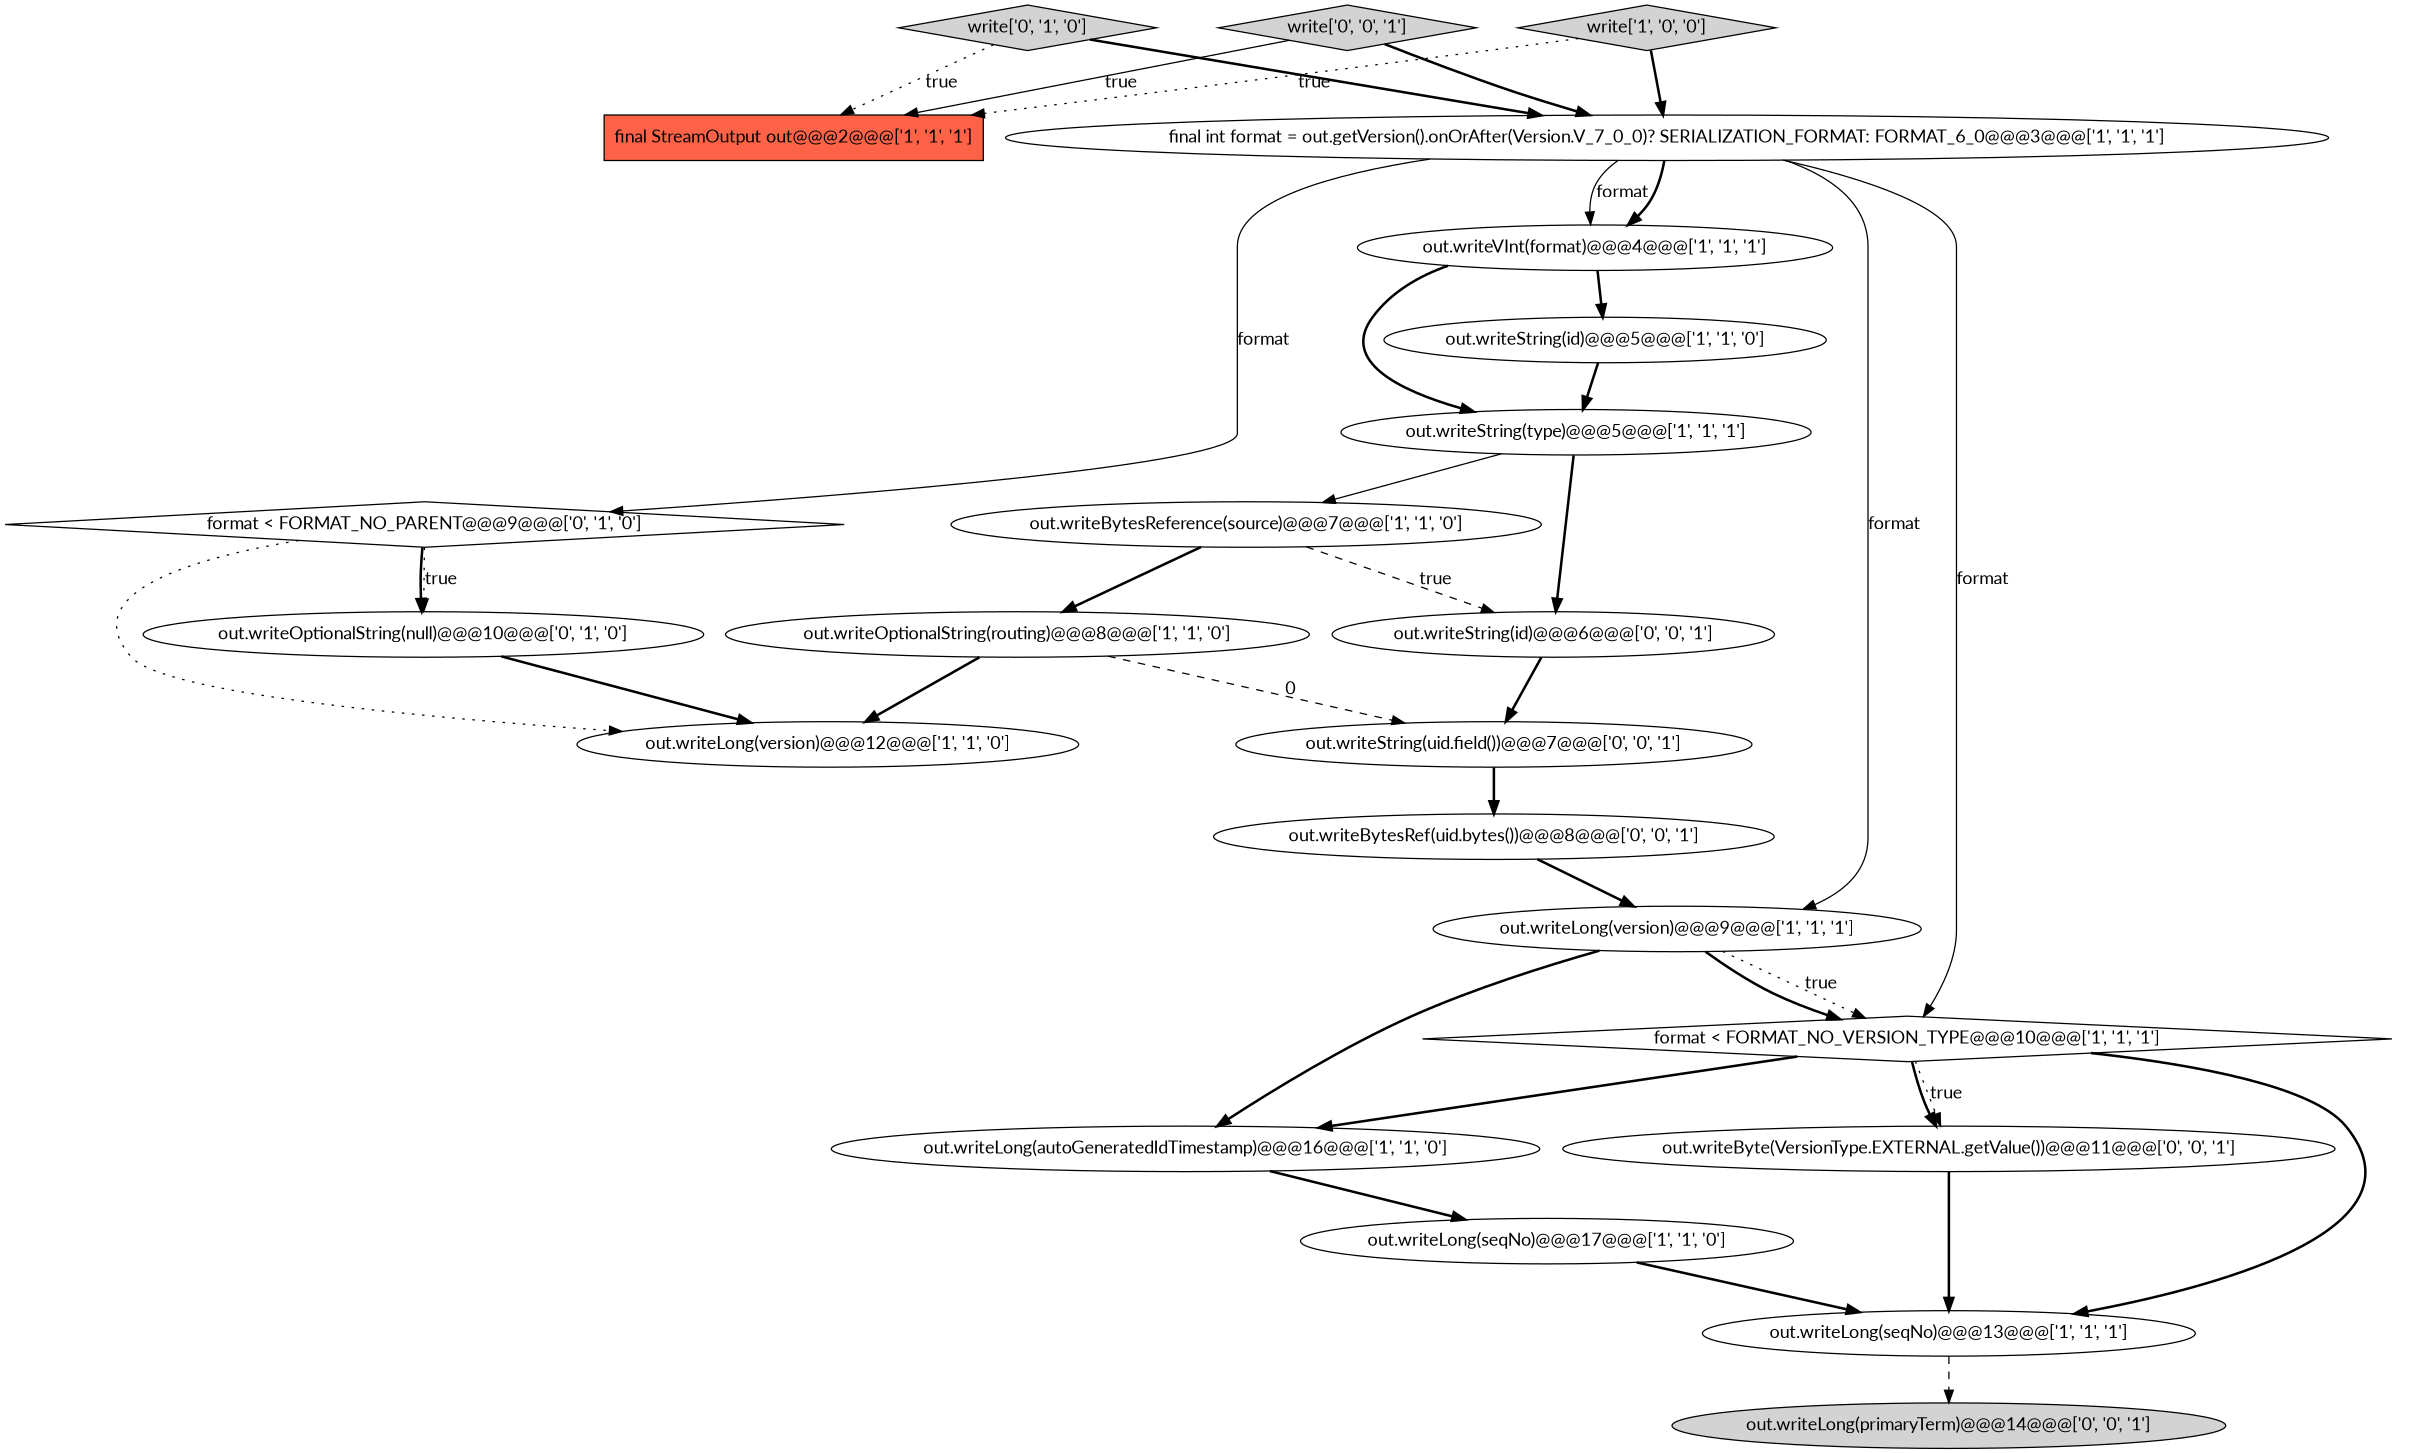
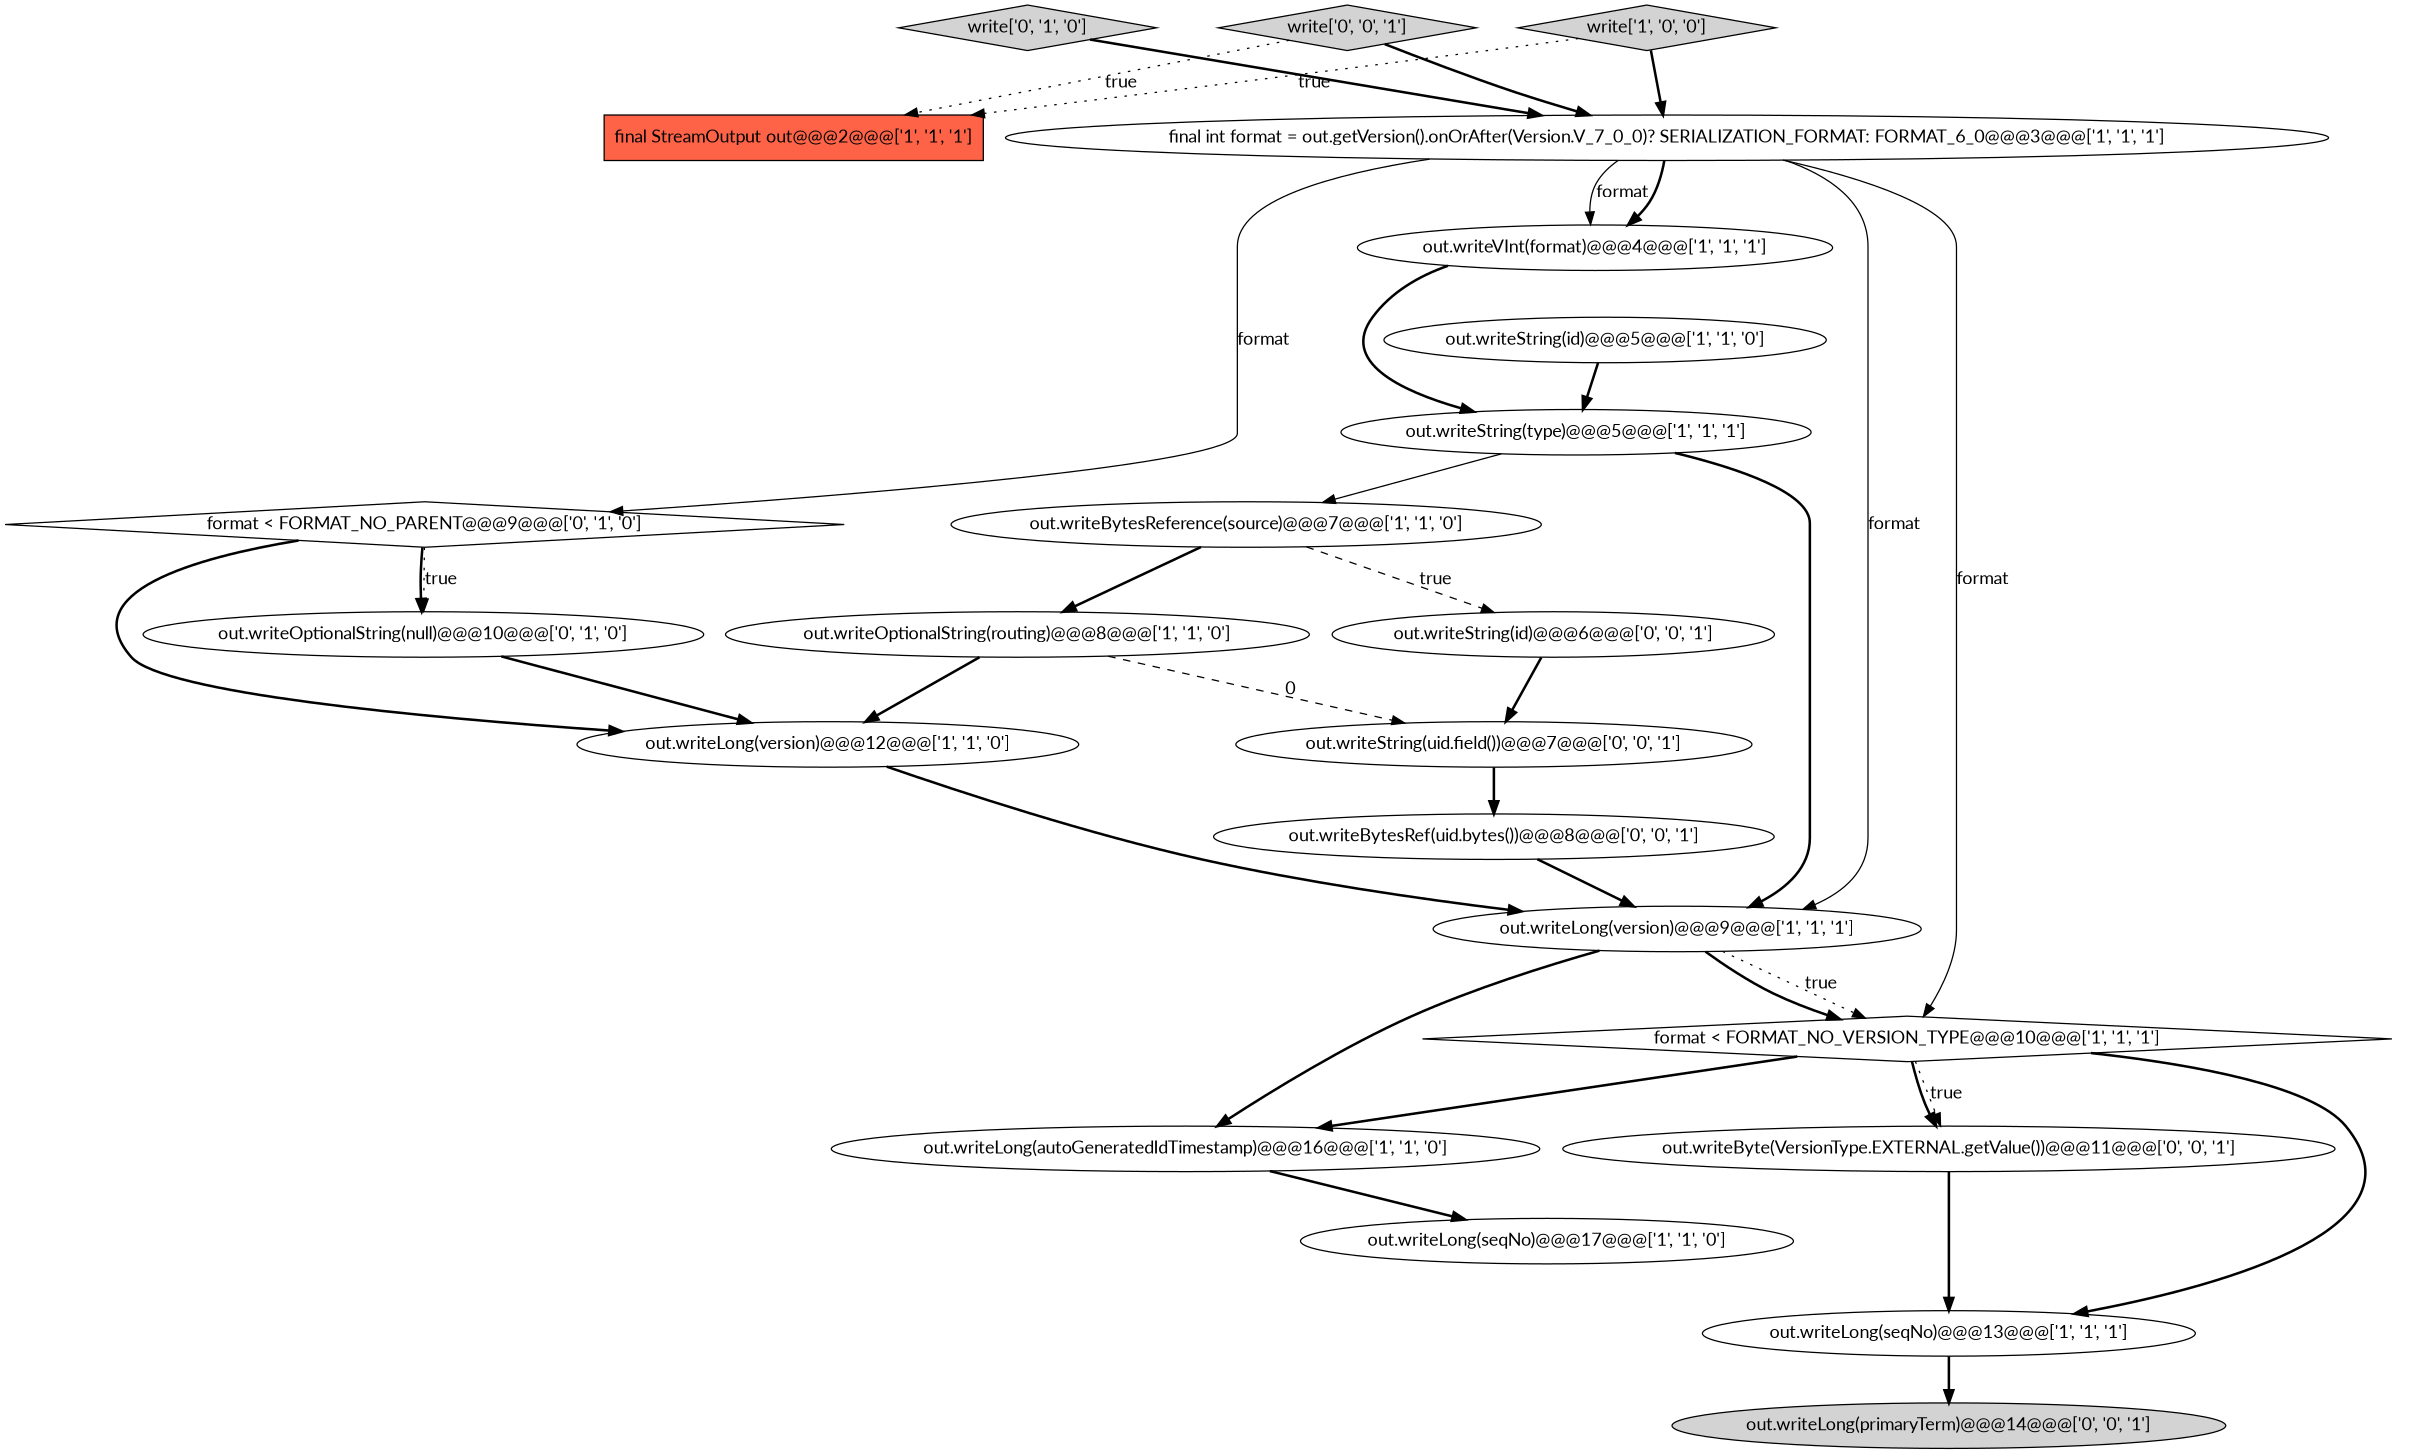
edge "write['0', '0', '1']" -> "final StreamOutput out@@@2@@@['1', '1', '1']": style solid -> dotted
edge "write['0', '1', '0']" -> "final StreamOutput out@@@2@@@['1', '1', '1']": removed, label "true"
edge "out.writeVInt(format)@@@4@@@['1', '1', '1']" -> "out.writeString(id)@@@5@@@['1', '1', '0']": removed
edge "out.writeString(type)@@@5@@@['1', '1', '1']" -> "out.writeString(id)@@@6@@@['0', '0', '1']": now "out.writeString(type)@@@5@@@['1', '1', '1']" -> "out.writeLong(version)@@@9@@@['1', '1', '1']"
edge "format < FORMAT_NO_PARENT@@@9@@@['0', '1', '0']" -> "out.writeLong(version)@@@12@@@['1', '1', '0']": style dotted -> bold
edge "out.writeLong(version)@@@12@@@['1', '1', '0']" -> "out.writeLong(version)@@@9@@@['1', '1', '1']": added
edge "out.writeLong(seqNo)@@@17@@@['1', '1', '0']" -> "out.writeLong(seqNo)@@@13@@@['1', '1', '1']": removed
edge "out.writeLong(seqNo)@@@13@@@['1', '1', '1']" -> "out.writeLong(primaryTerm)@@@14@@@['0', '0', '1']": style dashed -> bold
